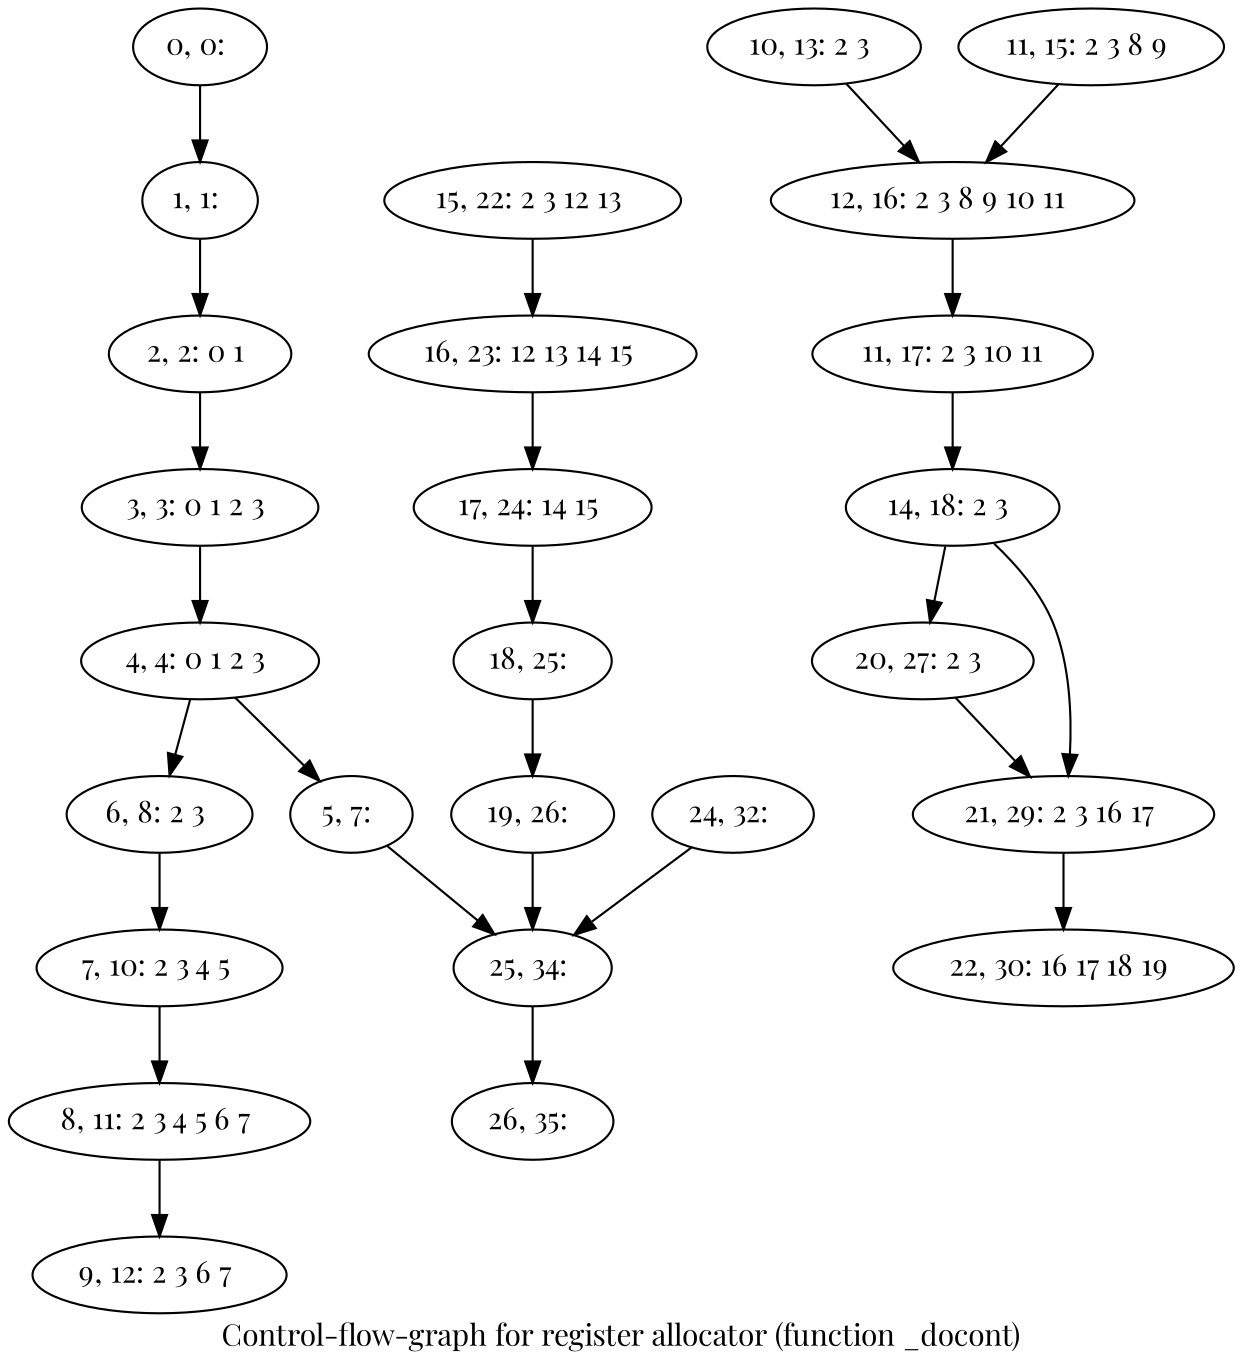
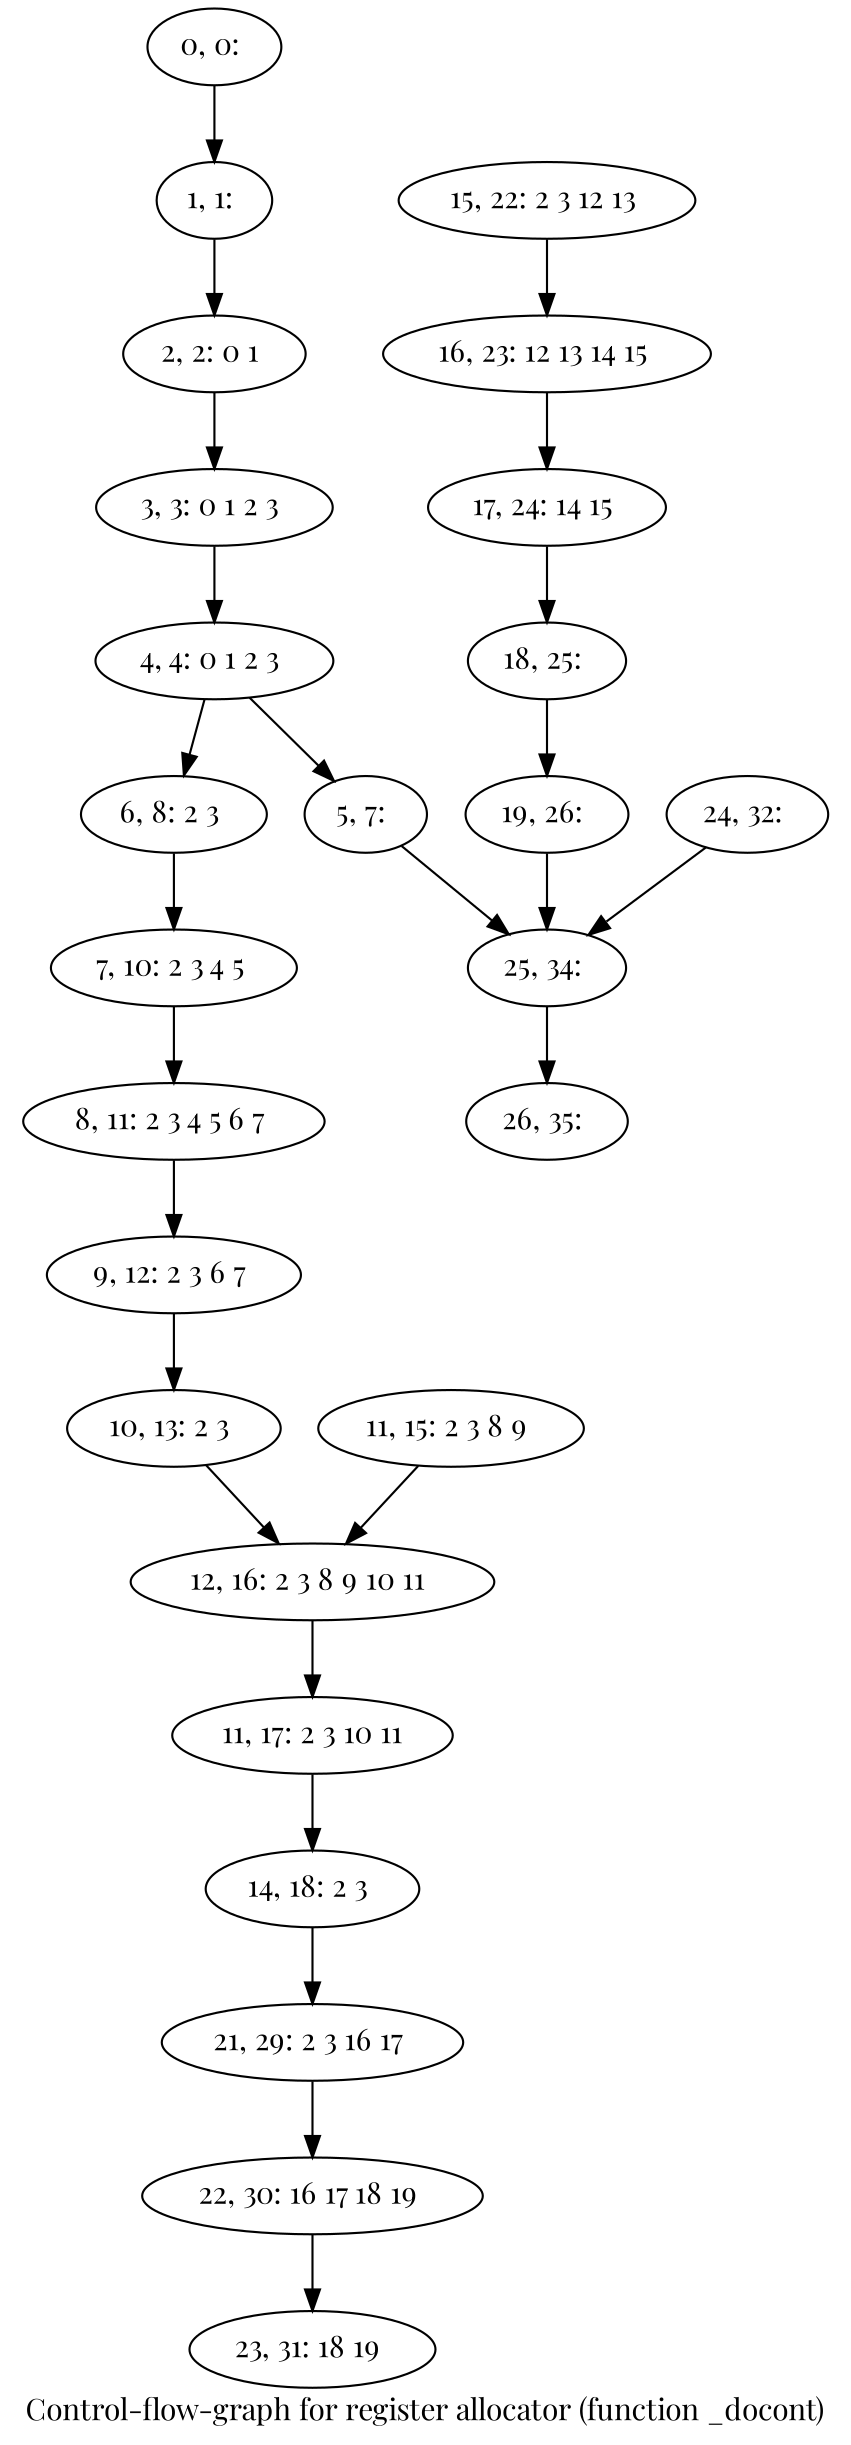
node "20, 27: 2 3": removed
edge "9, 12: 2 3 6 7" -> "10, 13: 2 3": added
node "23, 31: 18 19": added
